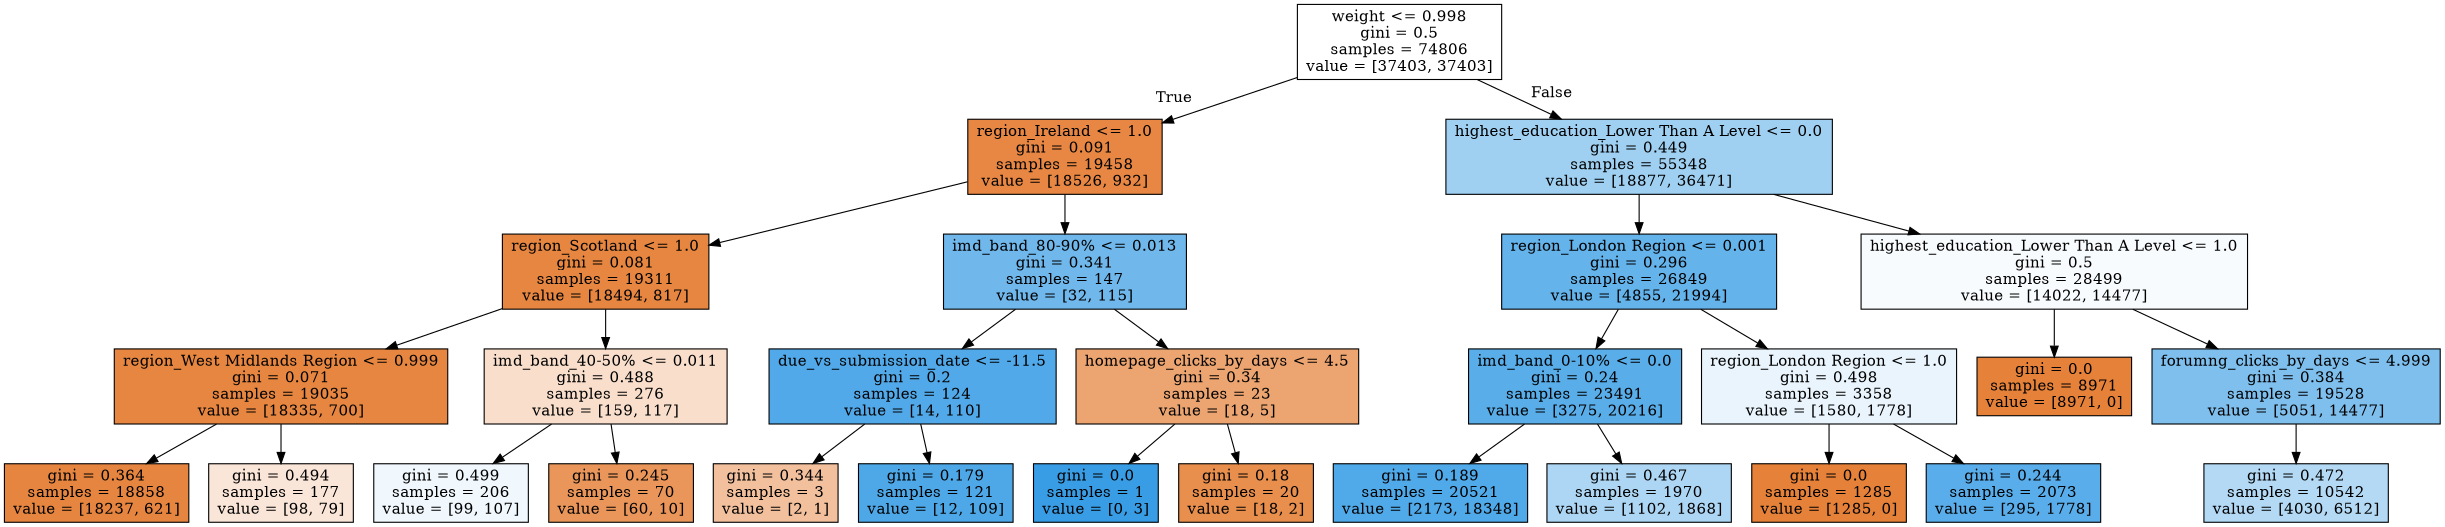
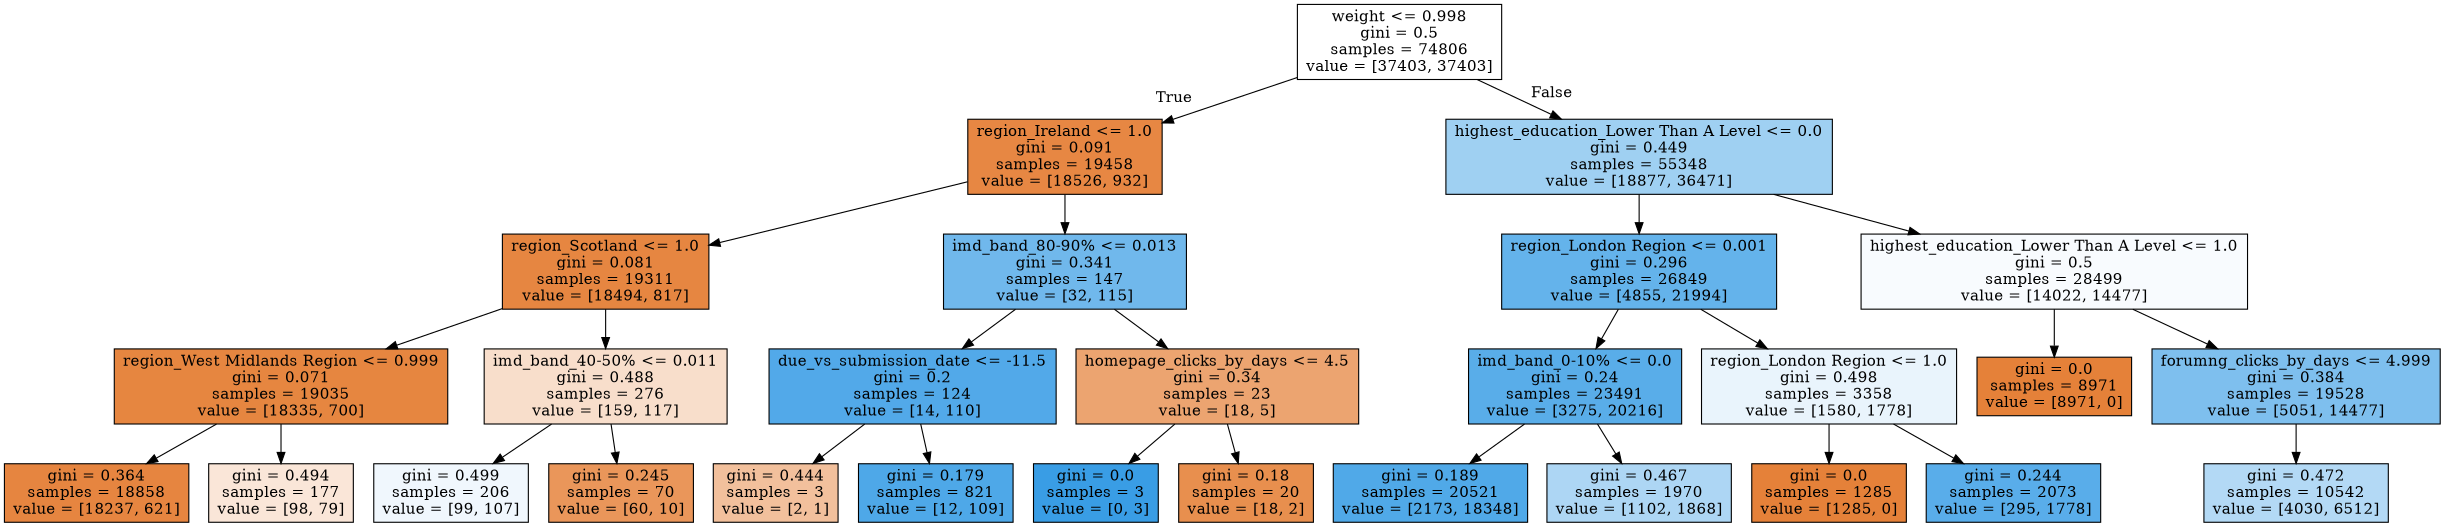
node "gini = 0.344 samples = 3 value = [2, 1]": label "gini = 0.344 samples = 3 value = [2, 1]" -> "gini = 0.444 samples = 3 value = [2, 1]"
node "gini = 0.179 samples = 121 value = [12, 109]": label "gini = 0.179 samples = 121 value = [12, 109]" -> "gini = 0.179 samples = 821 value = [12, 109]"
node "gini = 0.0 samples = 1 value = [0, 3]": label "gini = 0.0 samples = 1 value = [0, 3]" -> "gini = 0.0 samples = 3 value = [0, 3]"
